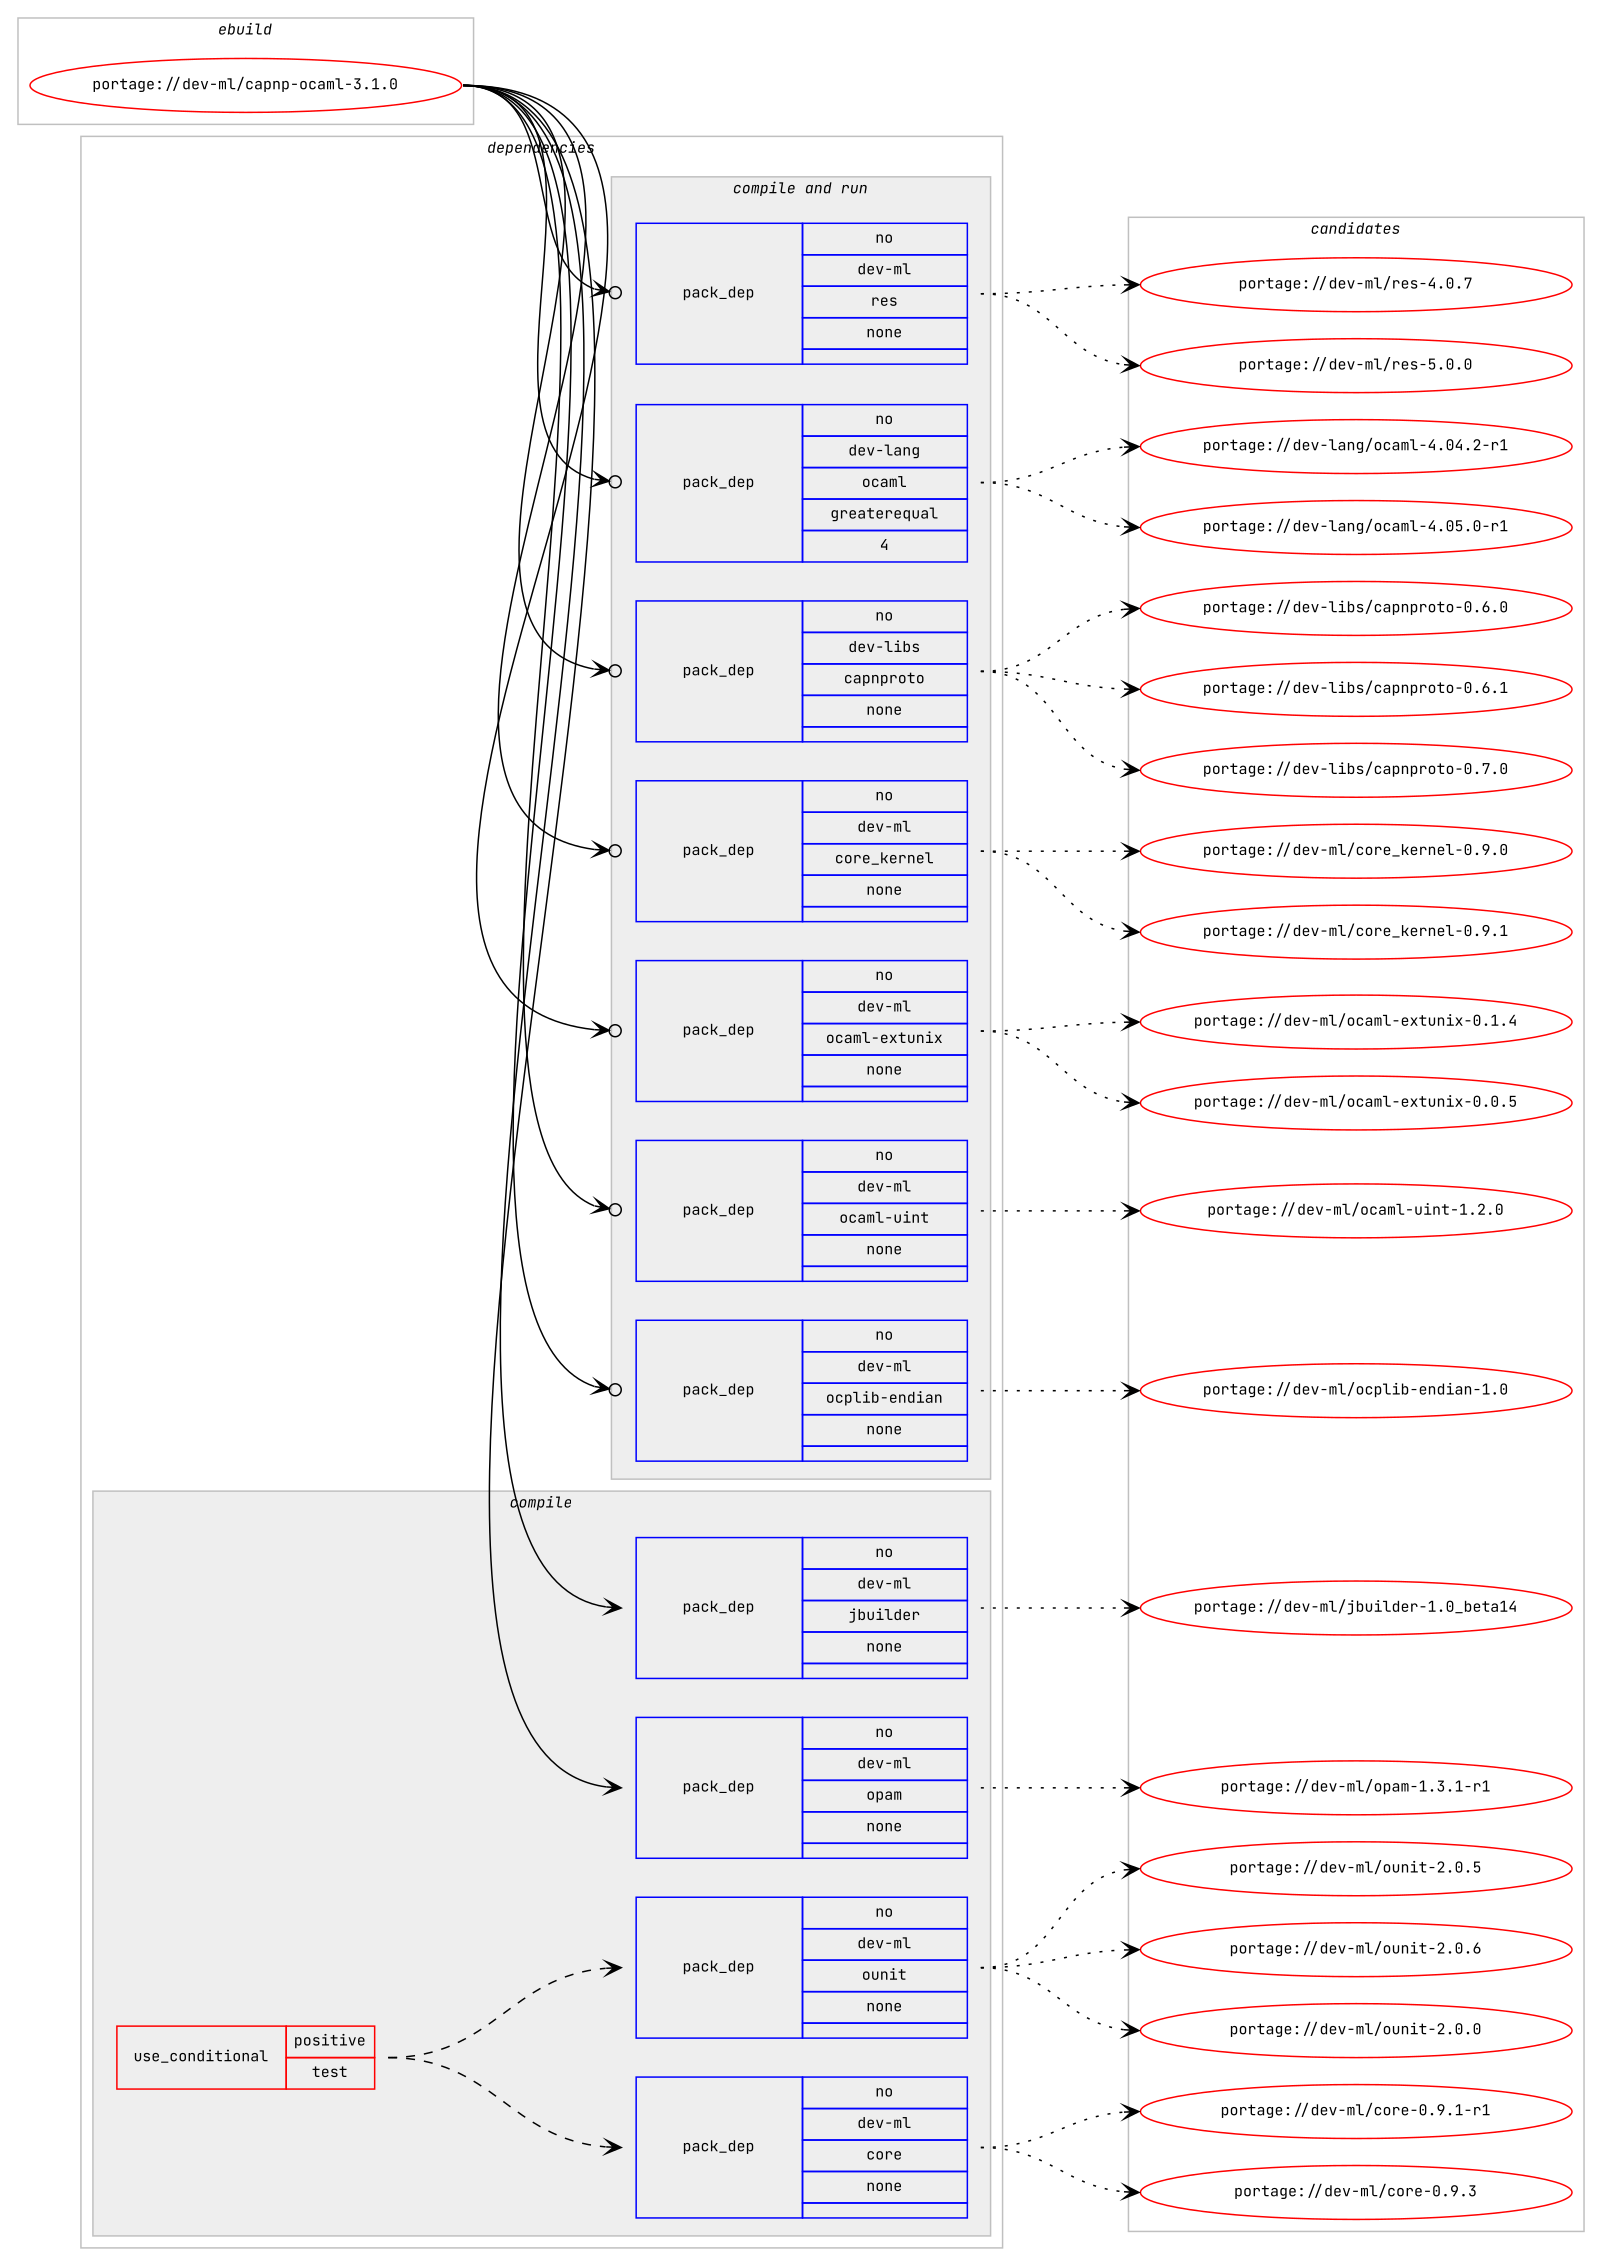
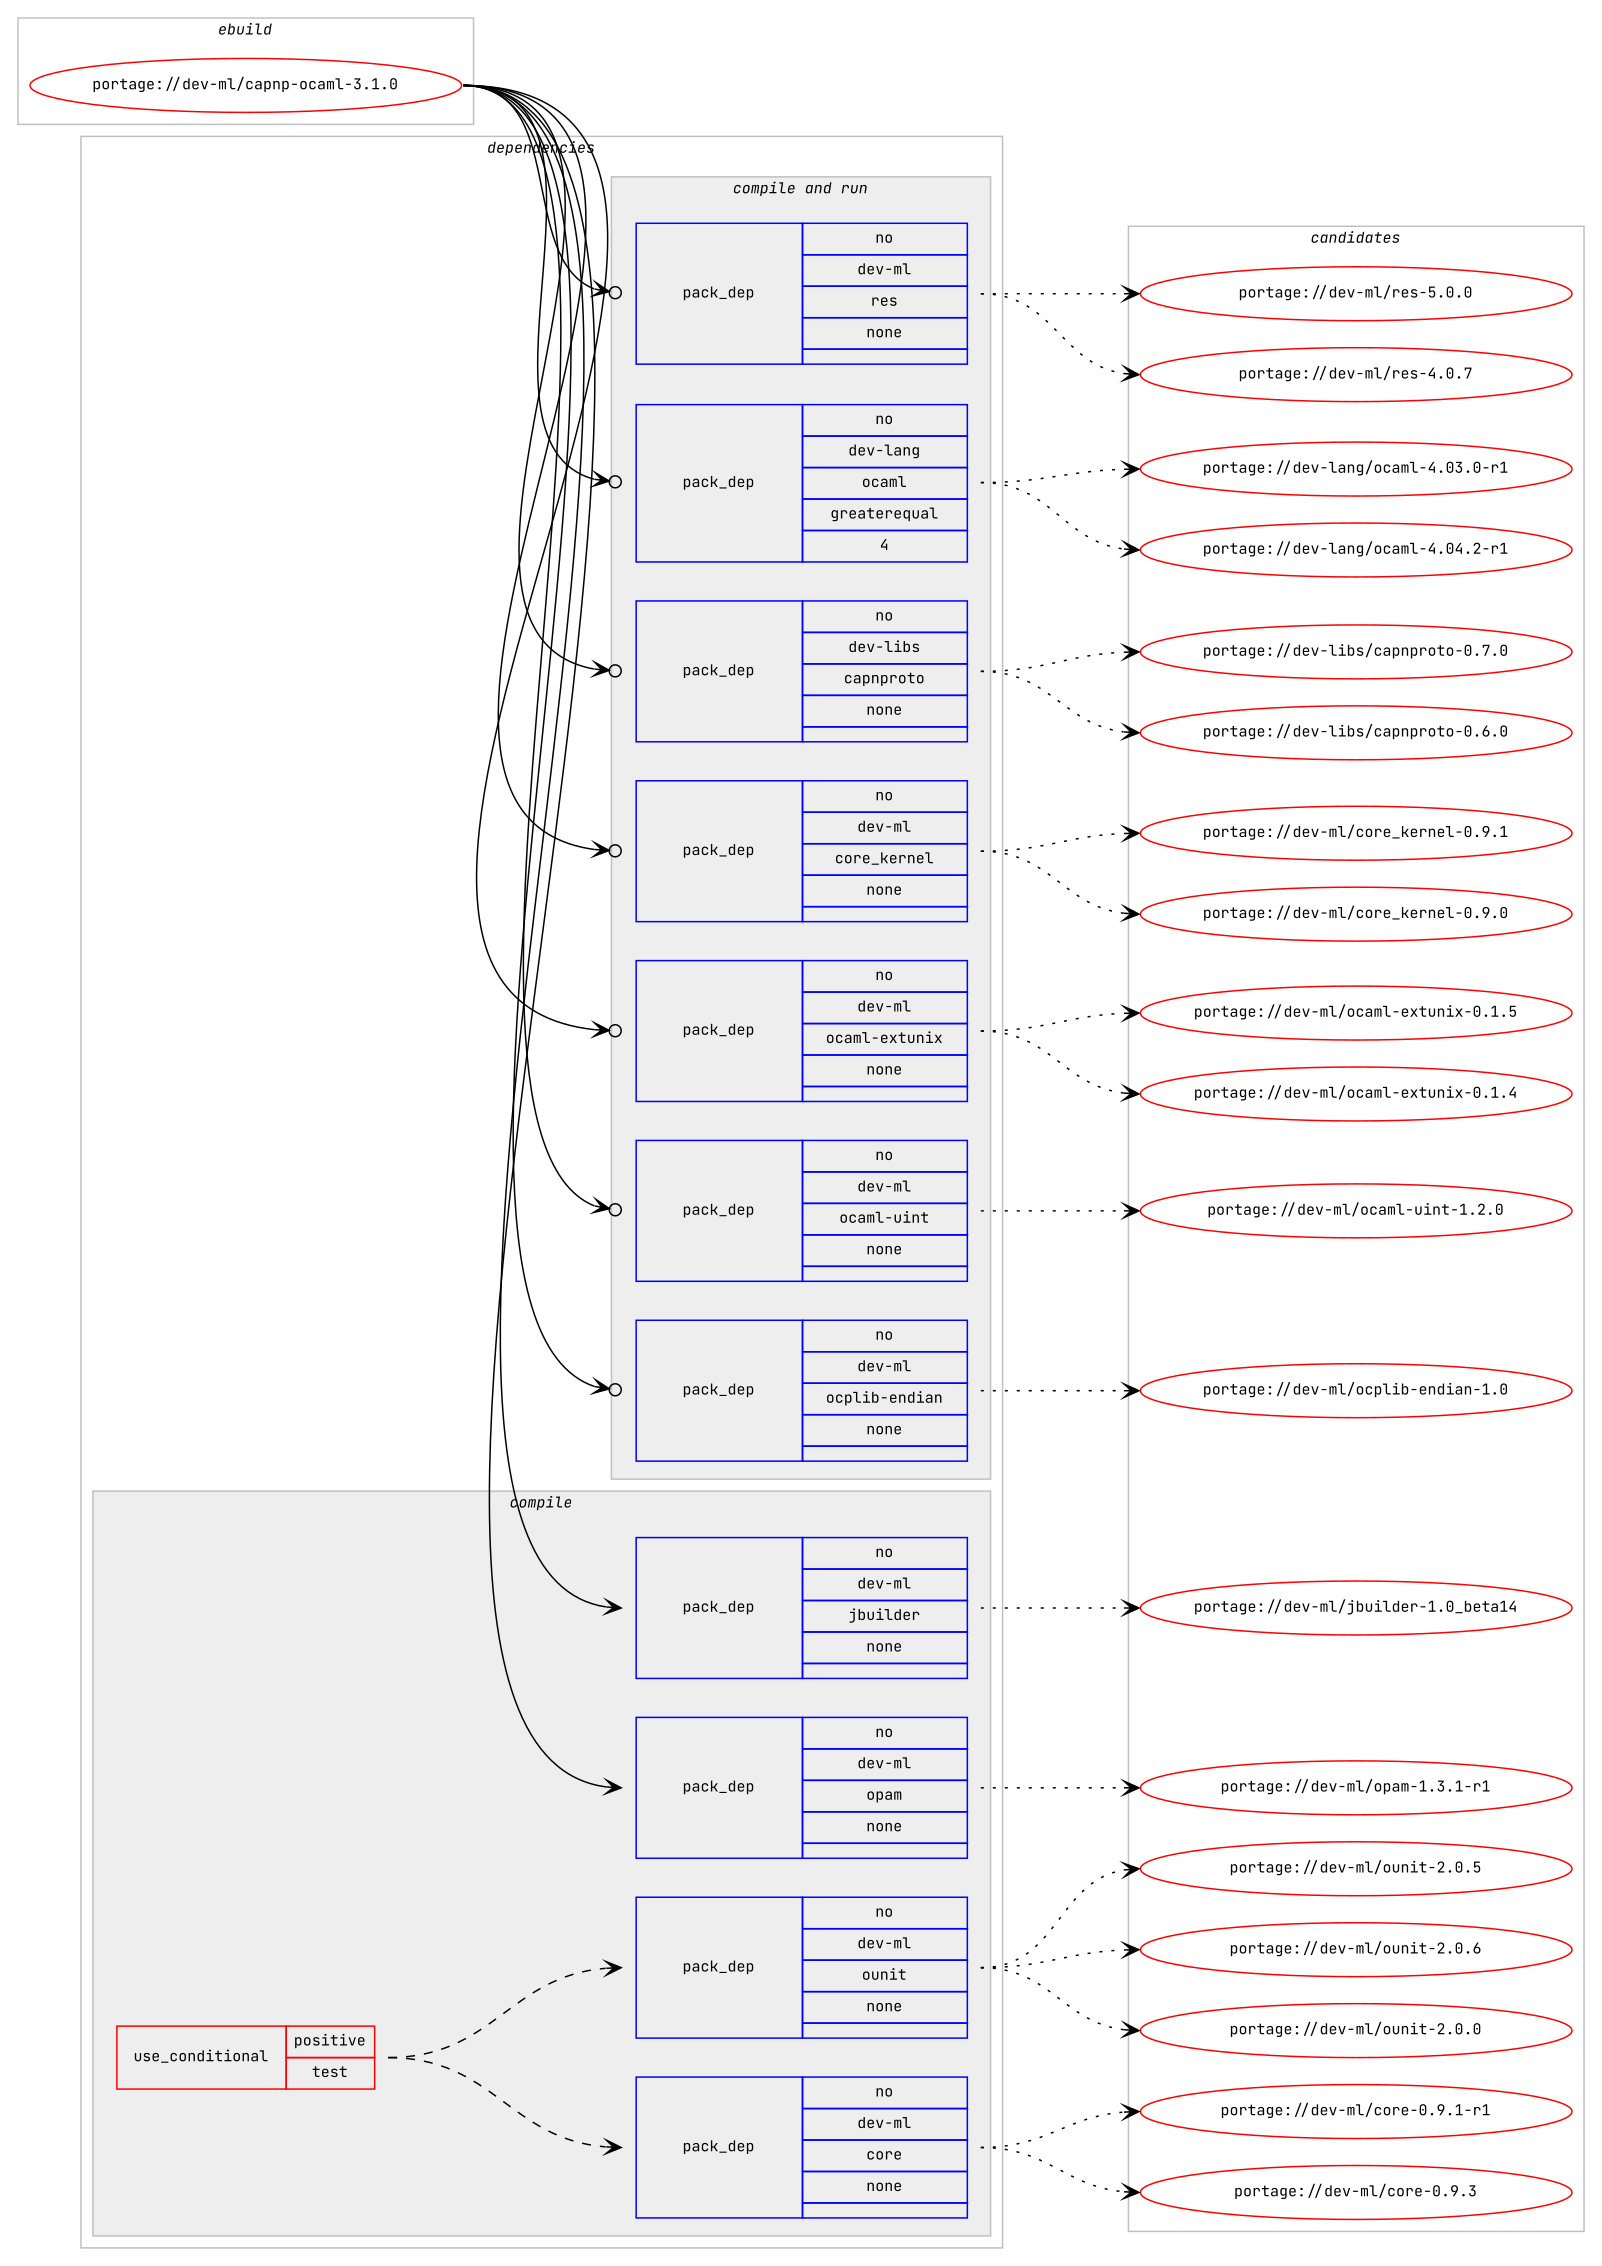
node "portage://dev-lang/ocaml-4.05.0-r1": label "portage://dev-lang/ocaml-4.05.0-r1" -> "portage://dev-lang/ocaml-4.03.0-r1"
node "portage://dev-libs/capnproto-0.6.1": removed
node "portage://dev-ml/ocaml-extunix-0.0.5": label "portage://dev-ml/ocaml-extunix-0.0.5" -> "portage://dev-ml/ocaml-extunix-0.1.5"
